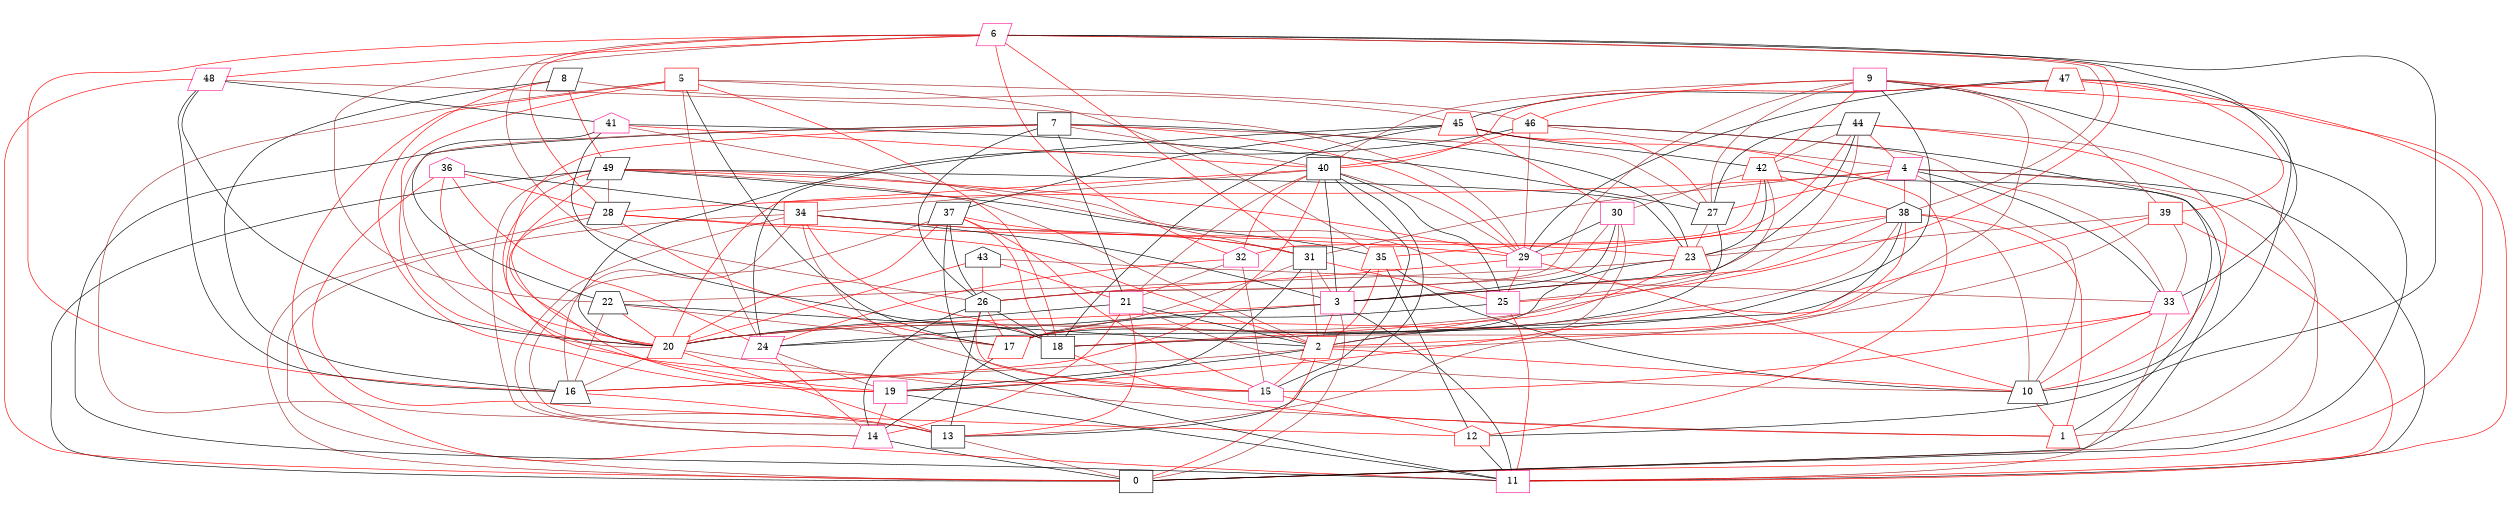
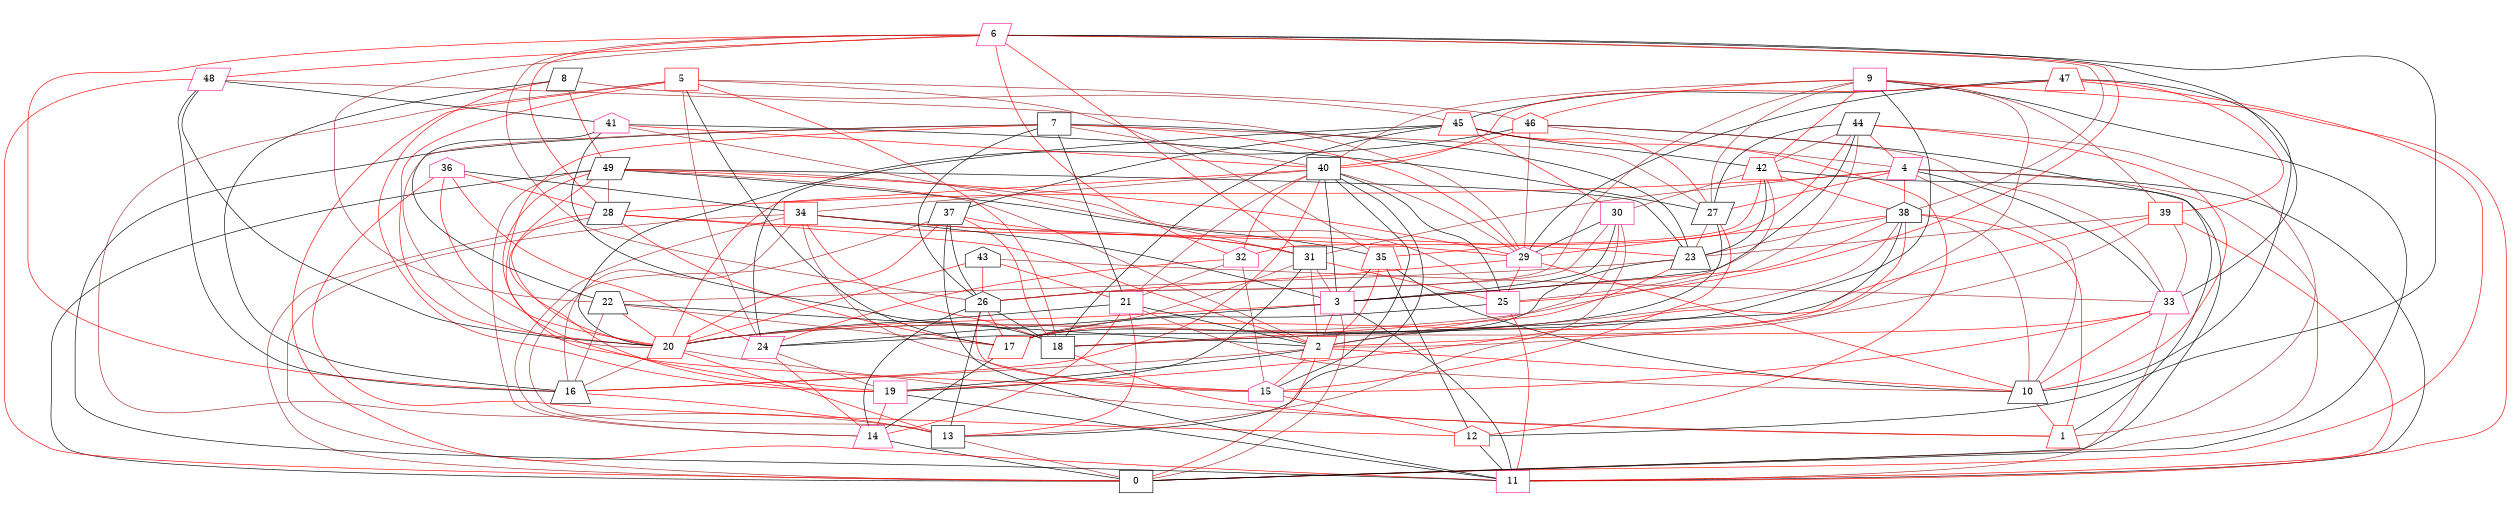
node "23": color red -> black
edge "37" -- "15": now "27" -- "15"
